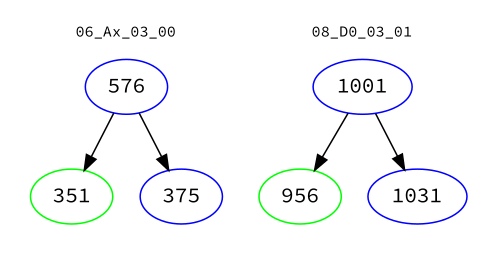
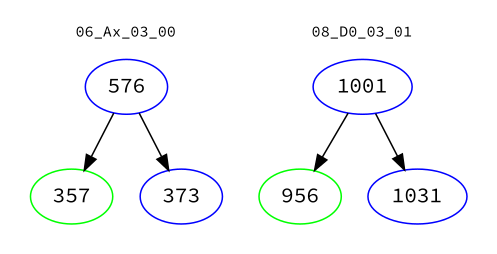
node "351": label "351" -> "357"
node "375": label "375" -> "373"
